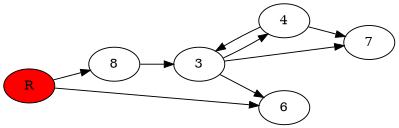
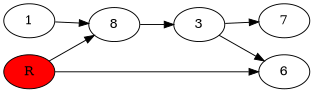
node "1": added
node "4": removed
